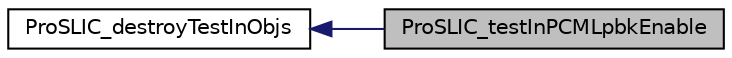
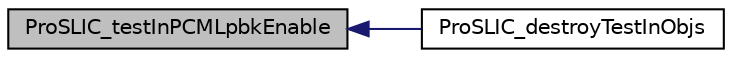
edge "ProSLIC_testInPCMLpbkEnable" -> "ProSLIC_destroyTestInObjs": reversed
